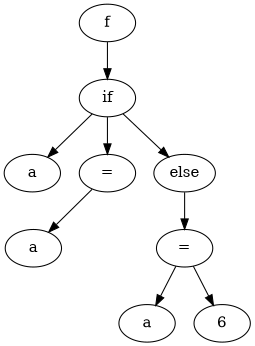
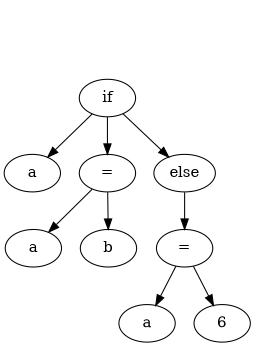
node "f": removed
node "b": added
